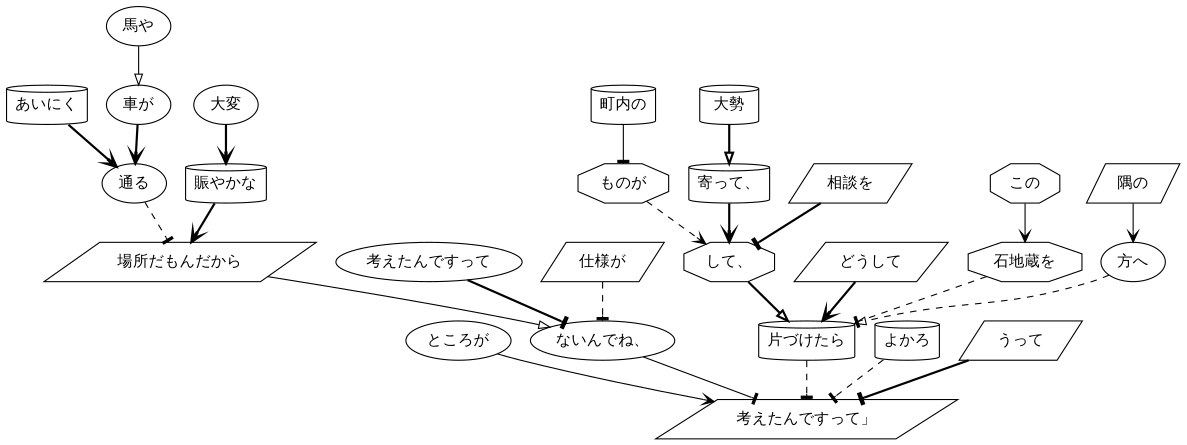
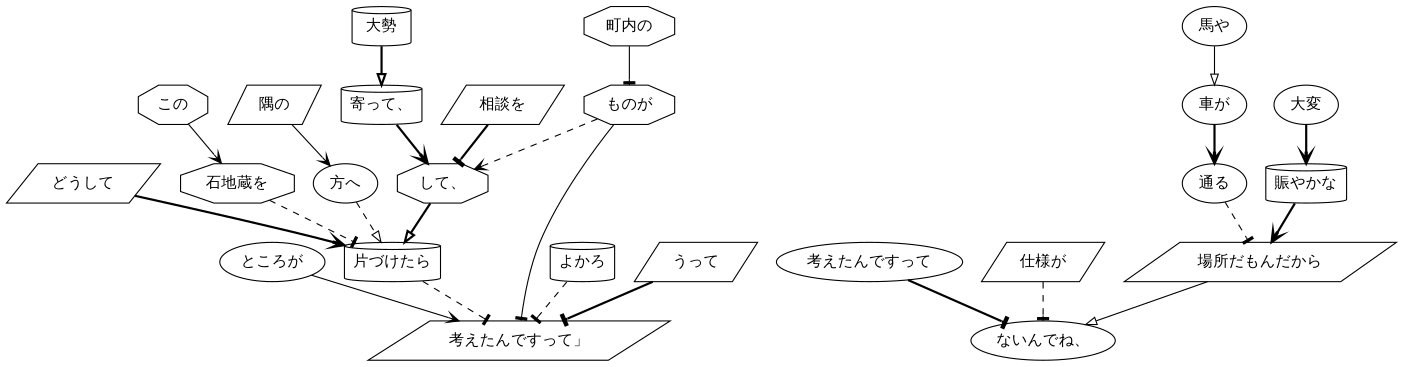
node "あいにく": removed
node "町内の": shape cylinder -> octagon
edge "ないんでね、" -> "考えたんですって」": now "ものが" -> "考えたんですって」"
